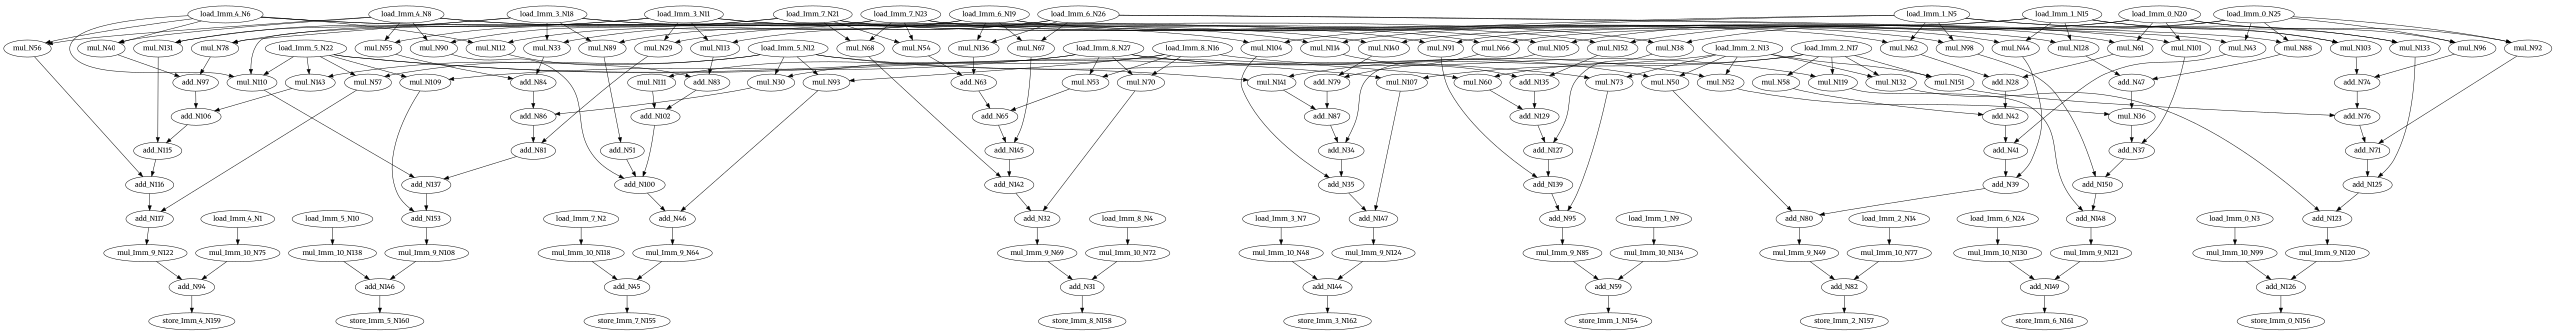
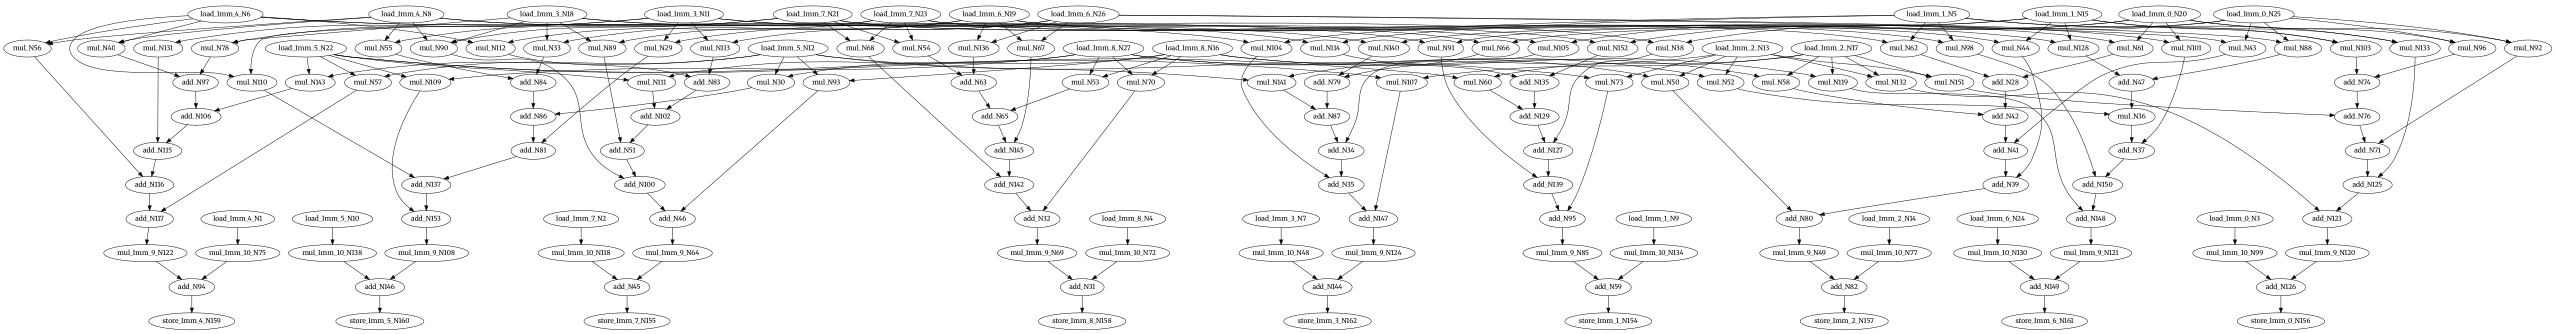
edge "load_Imm_3_N18" -> "mul_N131": now "load_Imm_3_N18" -> "mul_N90"
edge "load_Imm_8_N16" -> "mul_N58": added
edge "load_Imm_5_N22" -> "mul_N110": now "load_Imm_5_N22" -> "mul_N111"
edge "add_N102" -> "add_N100": now "add_N102" -> "add_N51"
